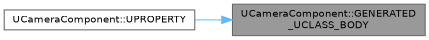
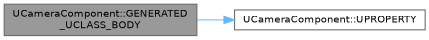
edge "UCameraComponent::UPROPERTY" -> "UCameraComponent::GENERATED _UCLASS_BODY": reversed
